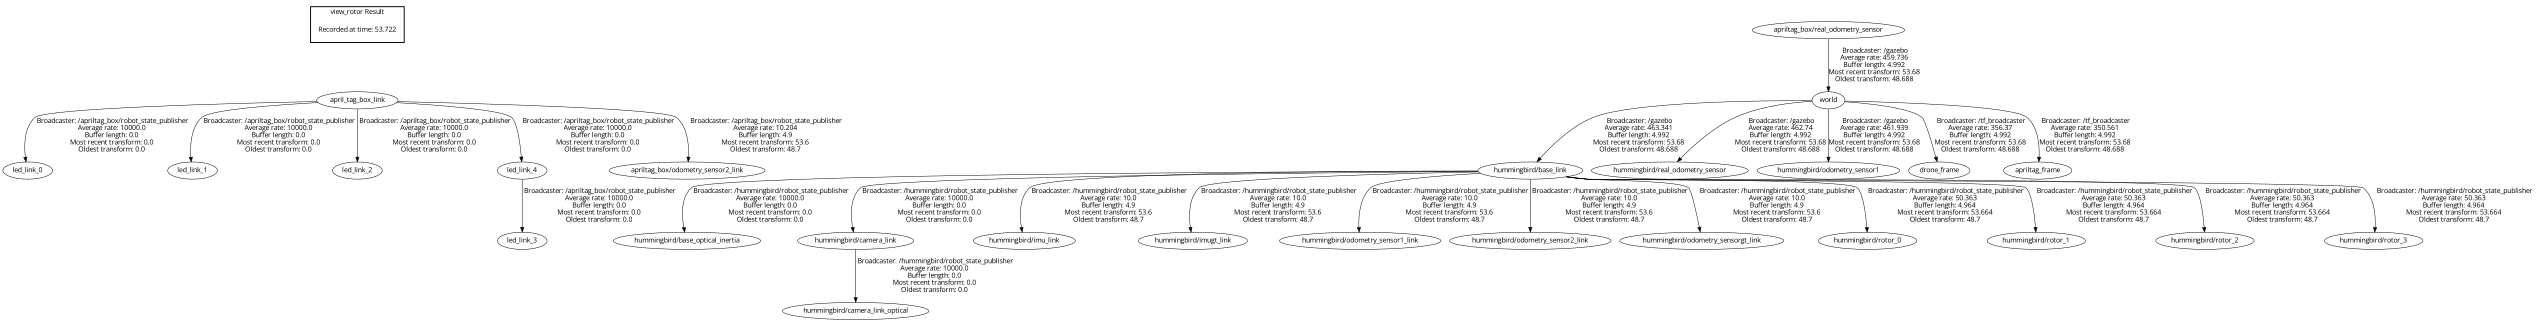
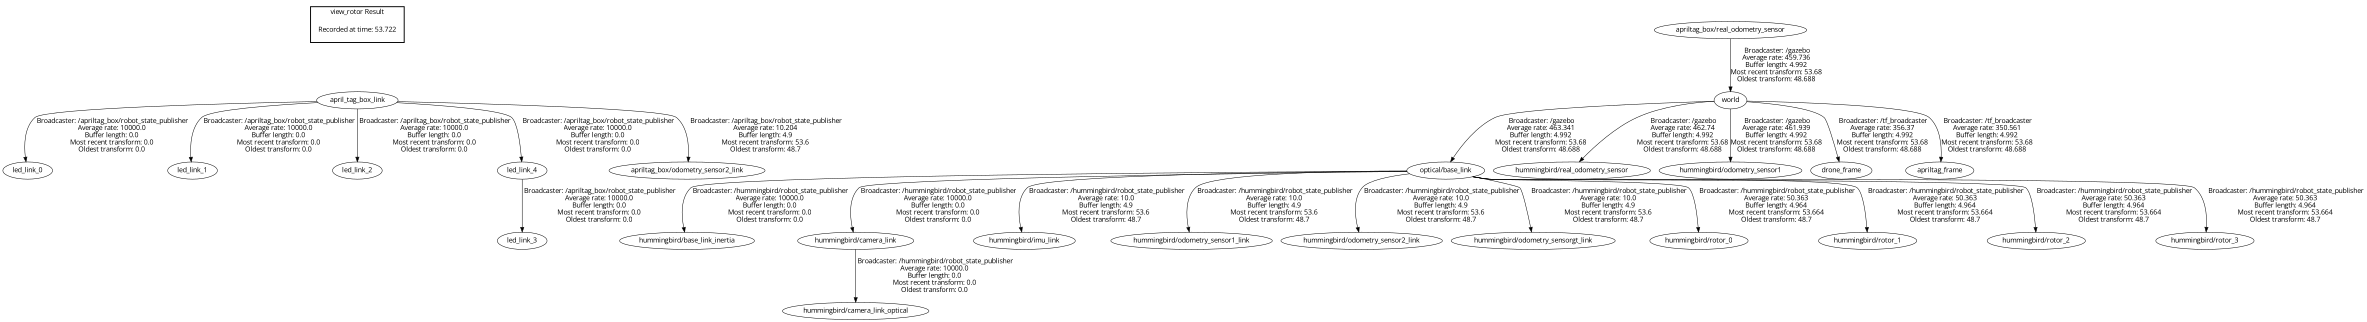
node "hummingbird/base_link": label "hummingbird/base_link" -> "optical/base_link"
node "hummingbird/base_optical_inertia": label "hummingbird/base_optical_inertia" -> "hummingbird/base_link_inertia"
node "hummingbird/imugt_link": removed
